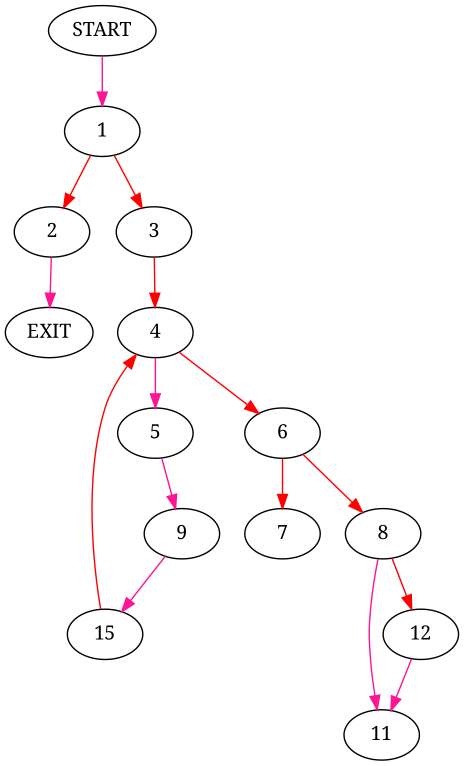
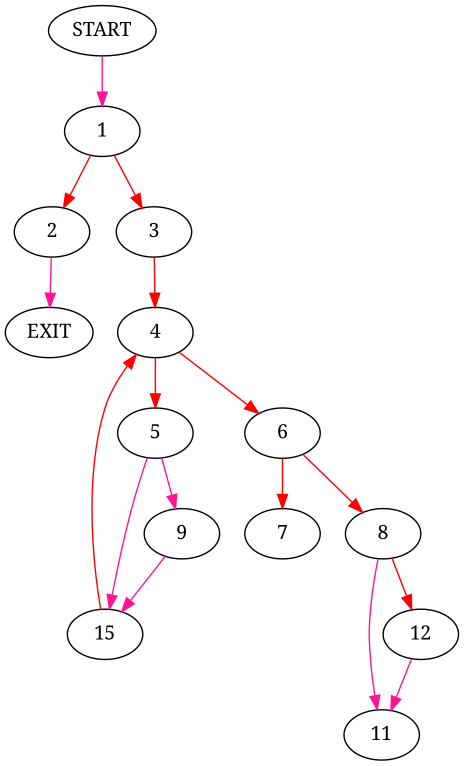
edge "4" -> "5": color deeppink -> red
edge "5" -> "15": added
